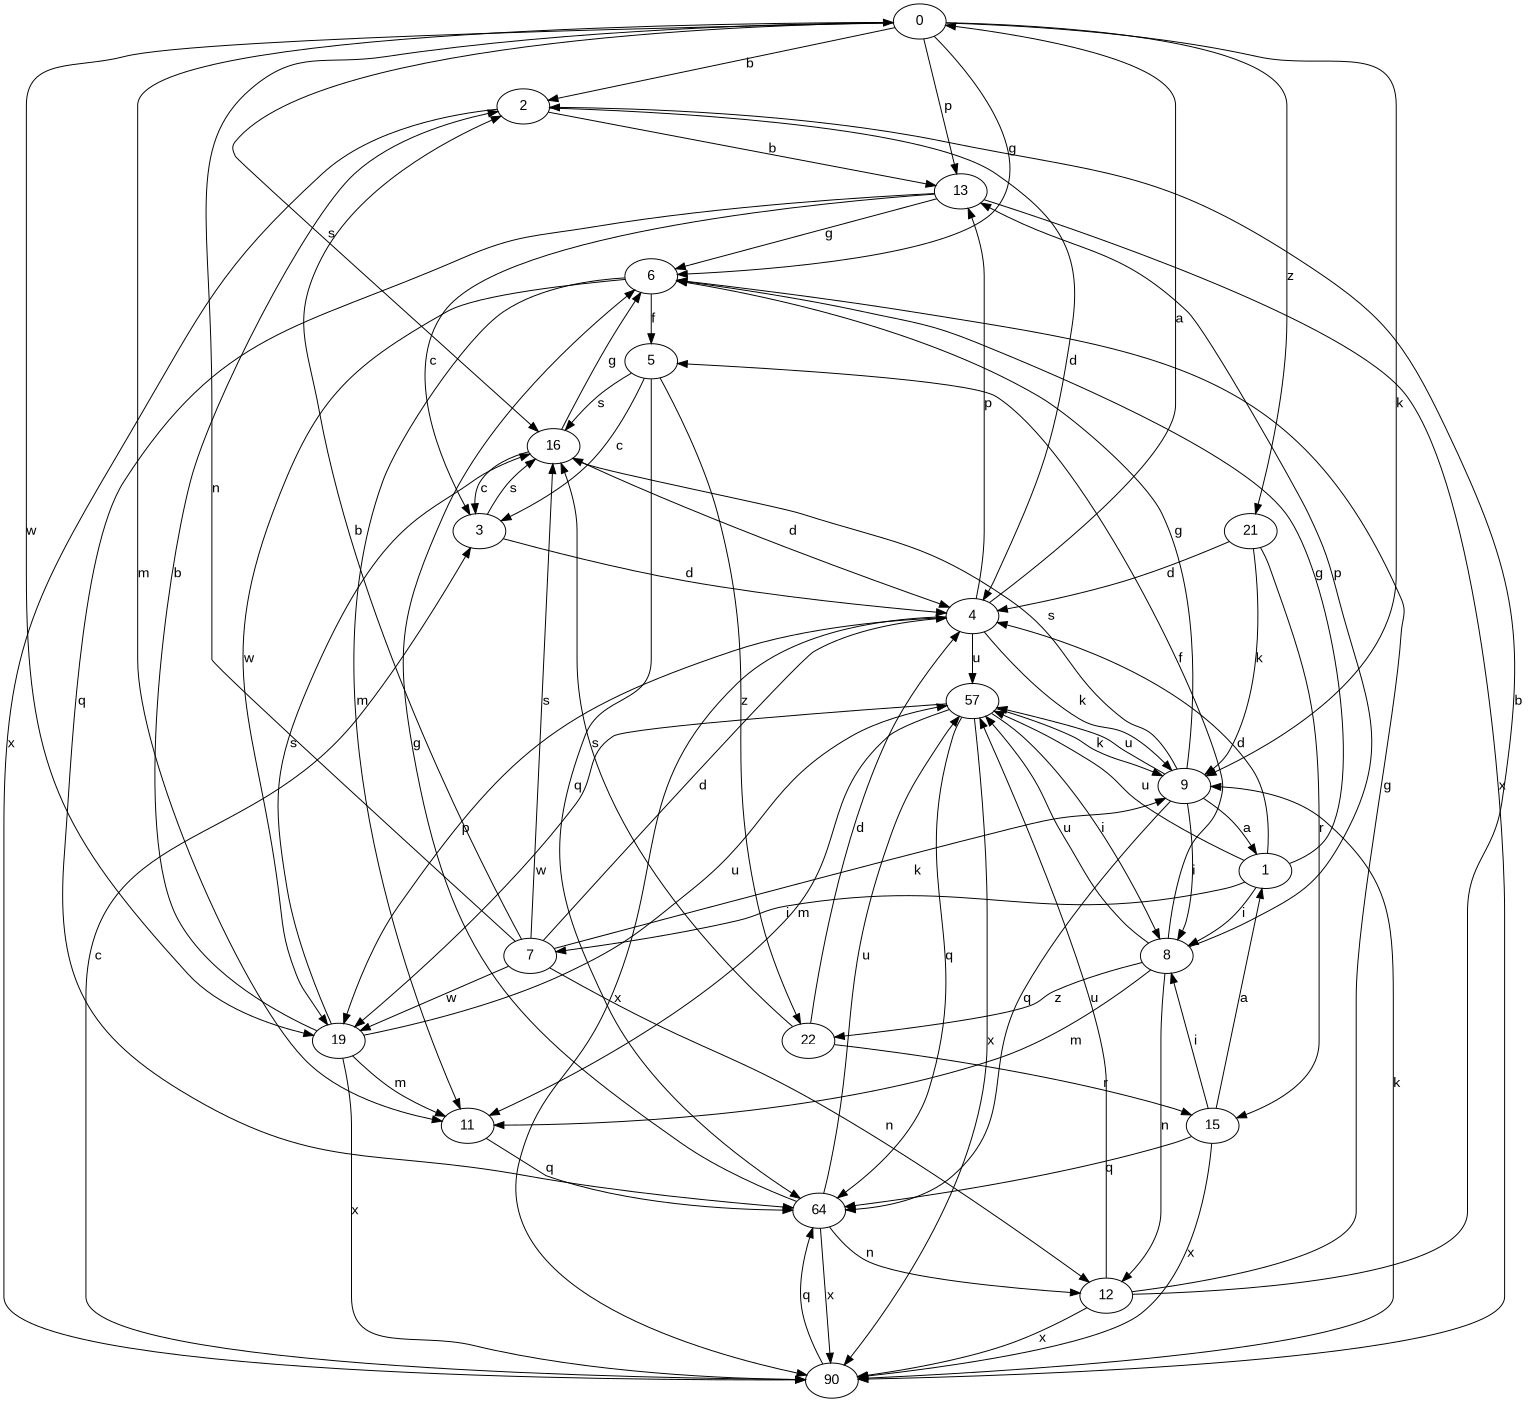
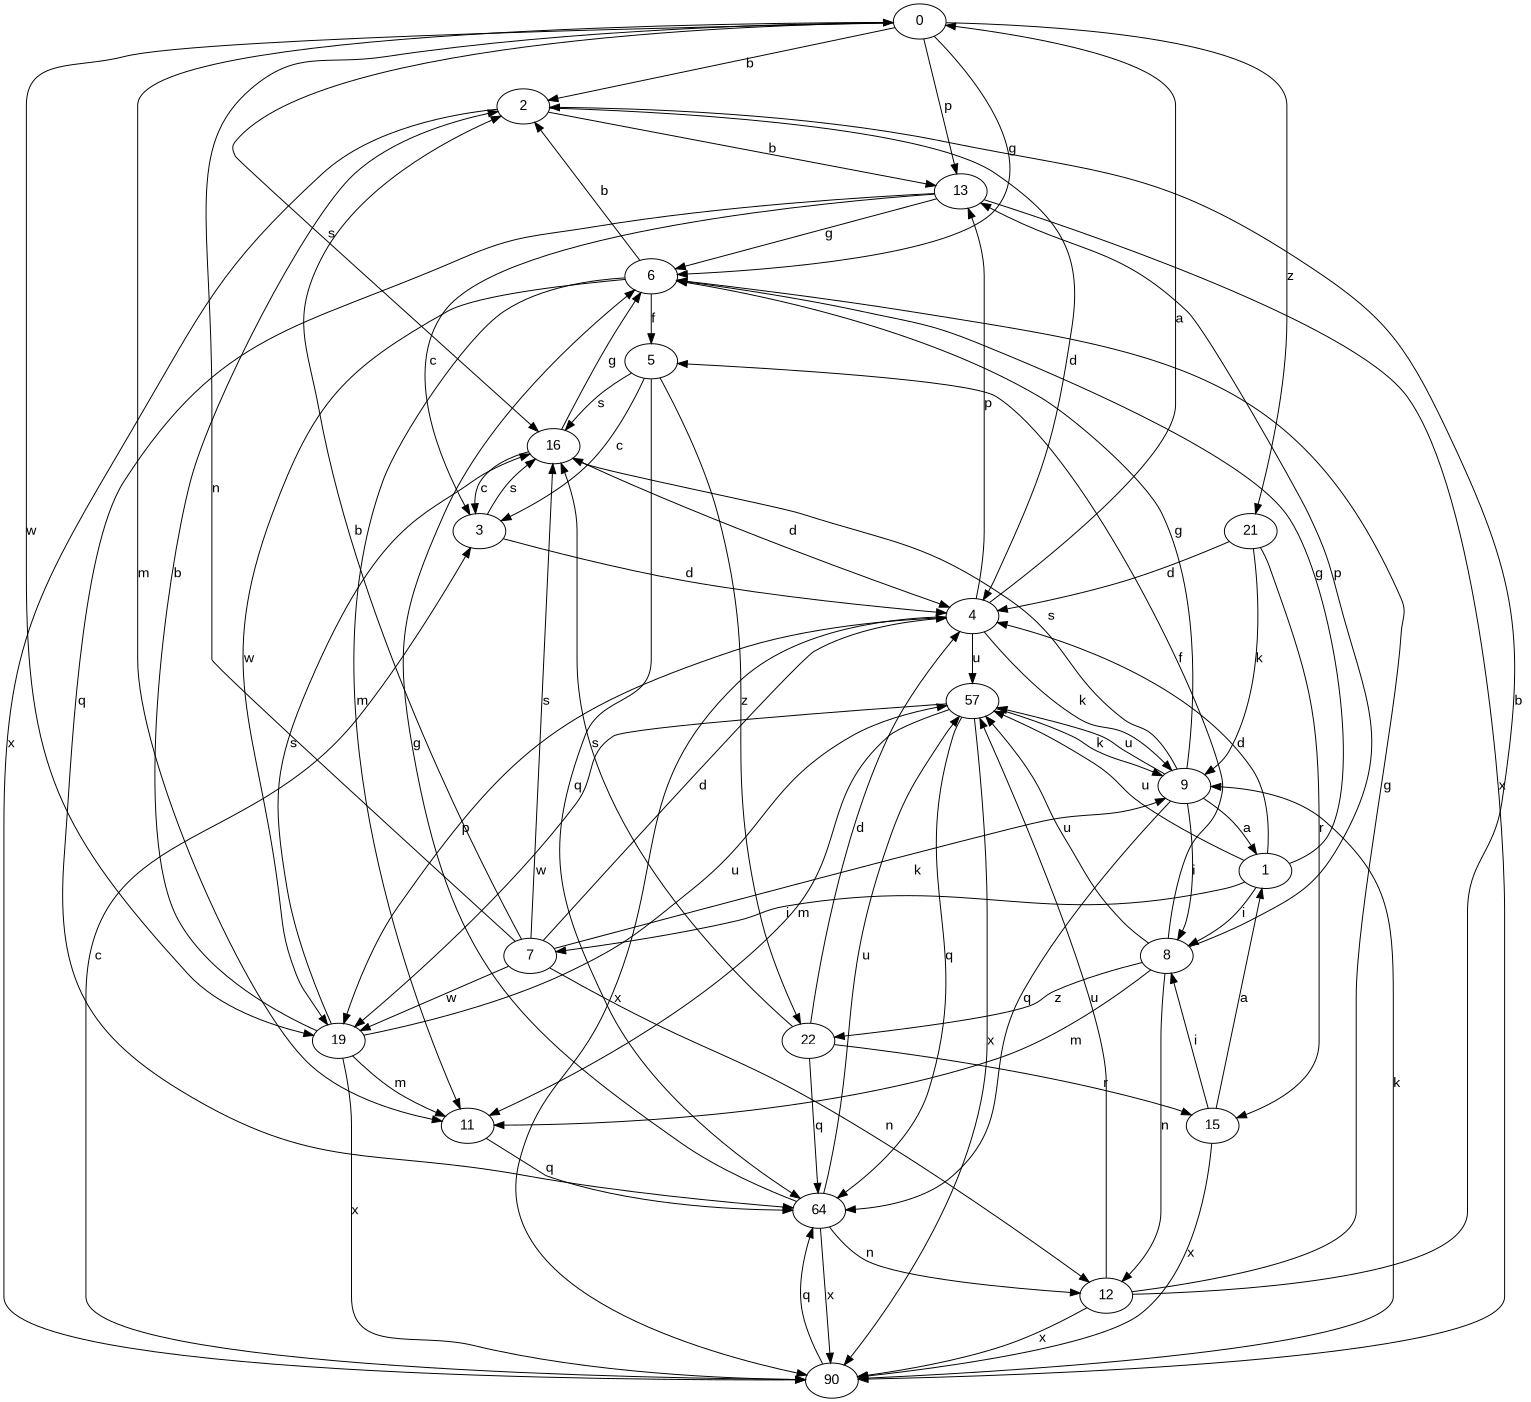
edge "6" -> "2": added, label "b"
edge "0" -> "9": removed, label "k"
edge "57" -> "8": removed, label "i"
edge "15" -> "64": now "22" -> "64"
